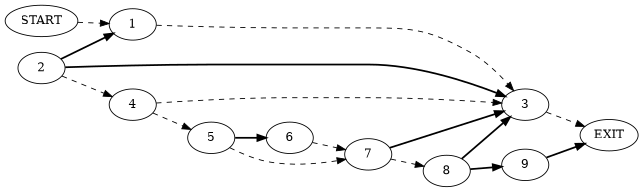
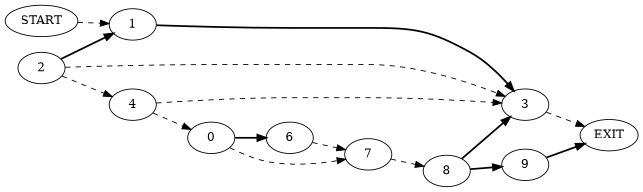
edge "1" -> "3": style dashed -> bold
edge "2" -> "3": style bold -> dashed
edge "7" -> "3": removed
node "5": label "5" -> "0"
